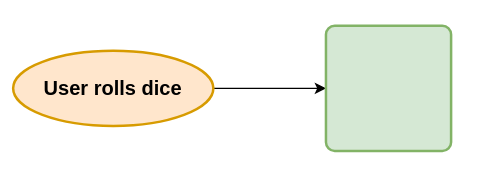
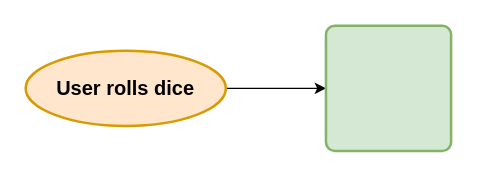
node "User rolls dice": moved (113, 88) -> (126, 88)
